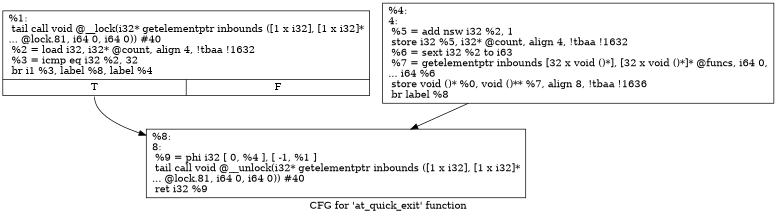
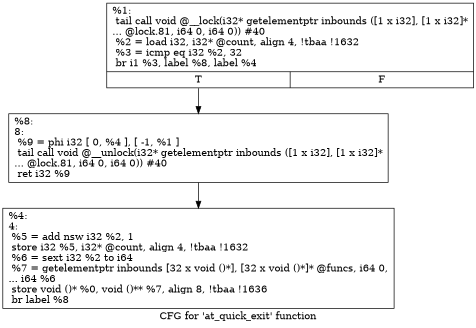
node "%4:": text "%6 = sext i32 %2 to i63" -> "%6 = sext i32 %2 to i64"
edge "%4:" -> "%8:": reversed
